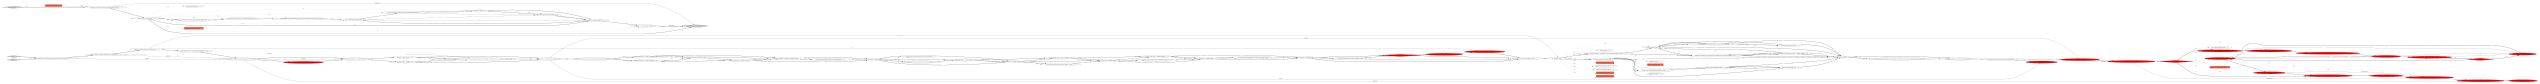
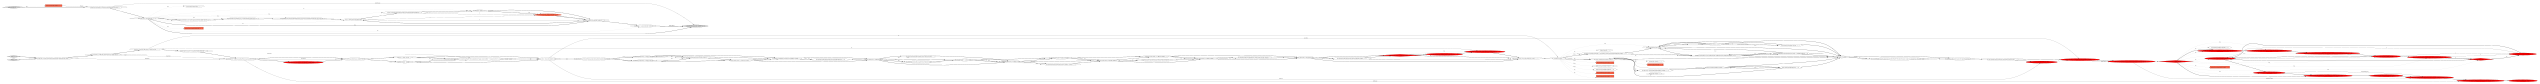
node "q = new BoostQuery(q,b)@@@12@@@['0', '0', '1']": fillcolor white -> tomato
